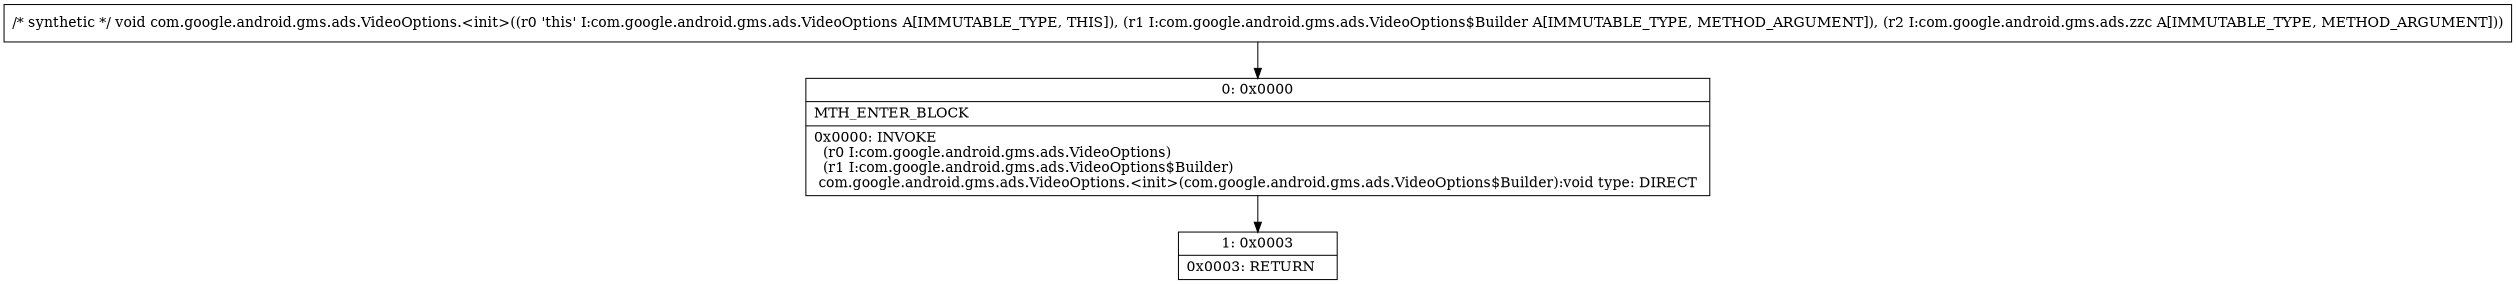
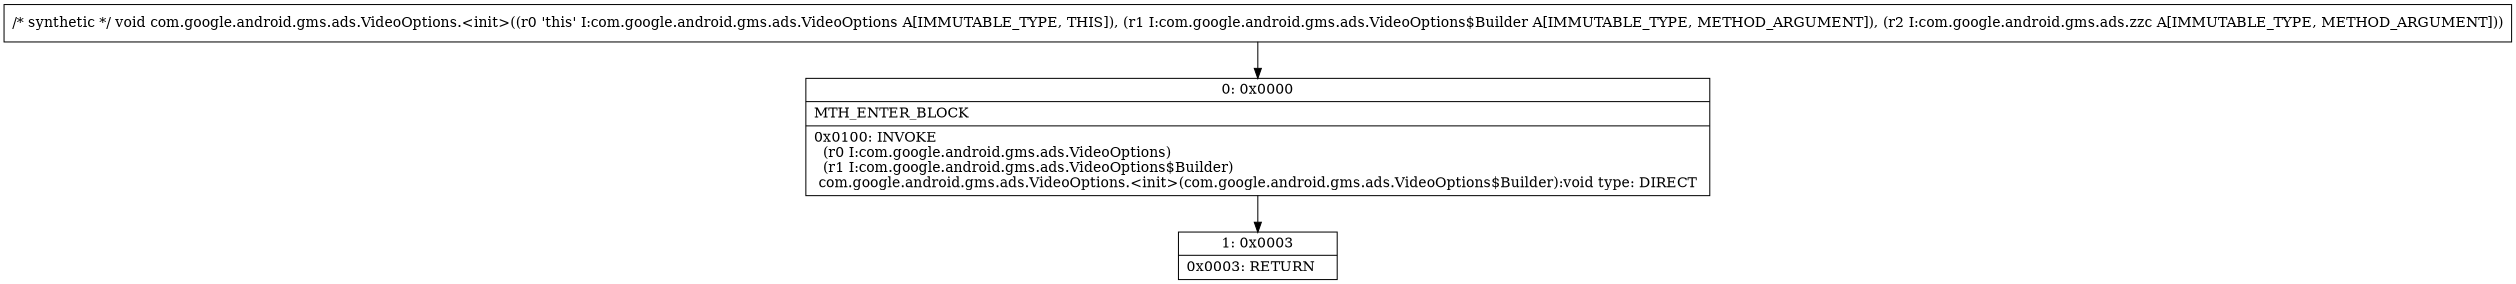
node "0: 0x0000": text "0x0000: INVOKE" -> "0x0100: INVOKE"
